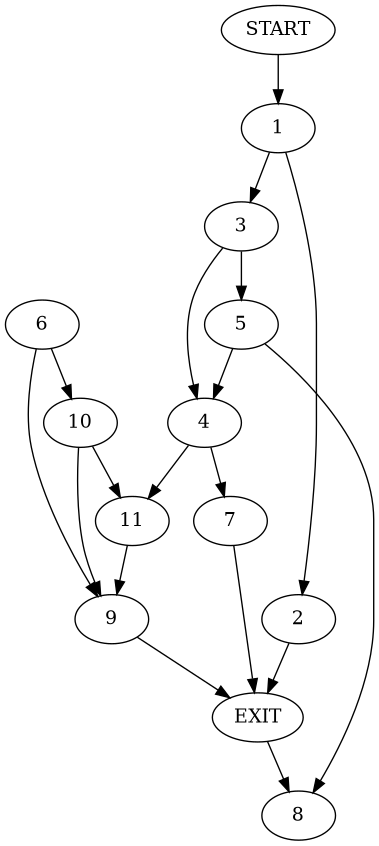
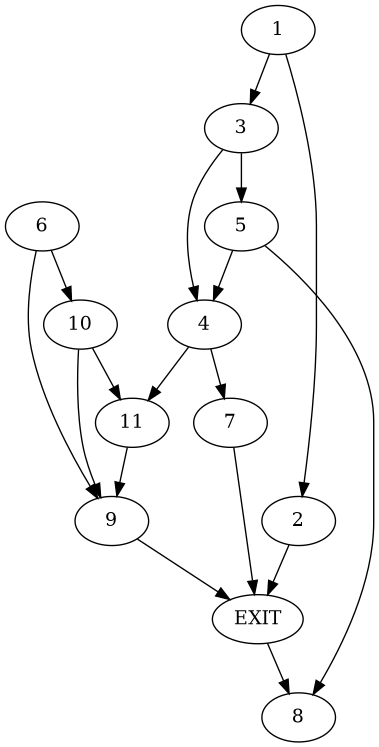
node "START": removed
